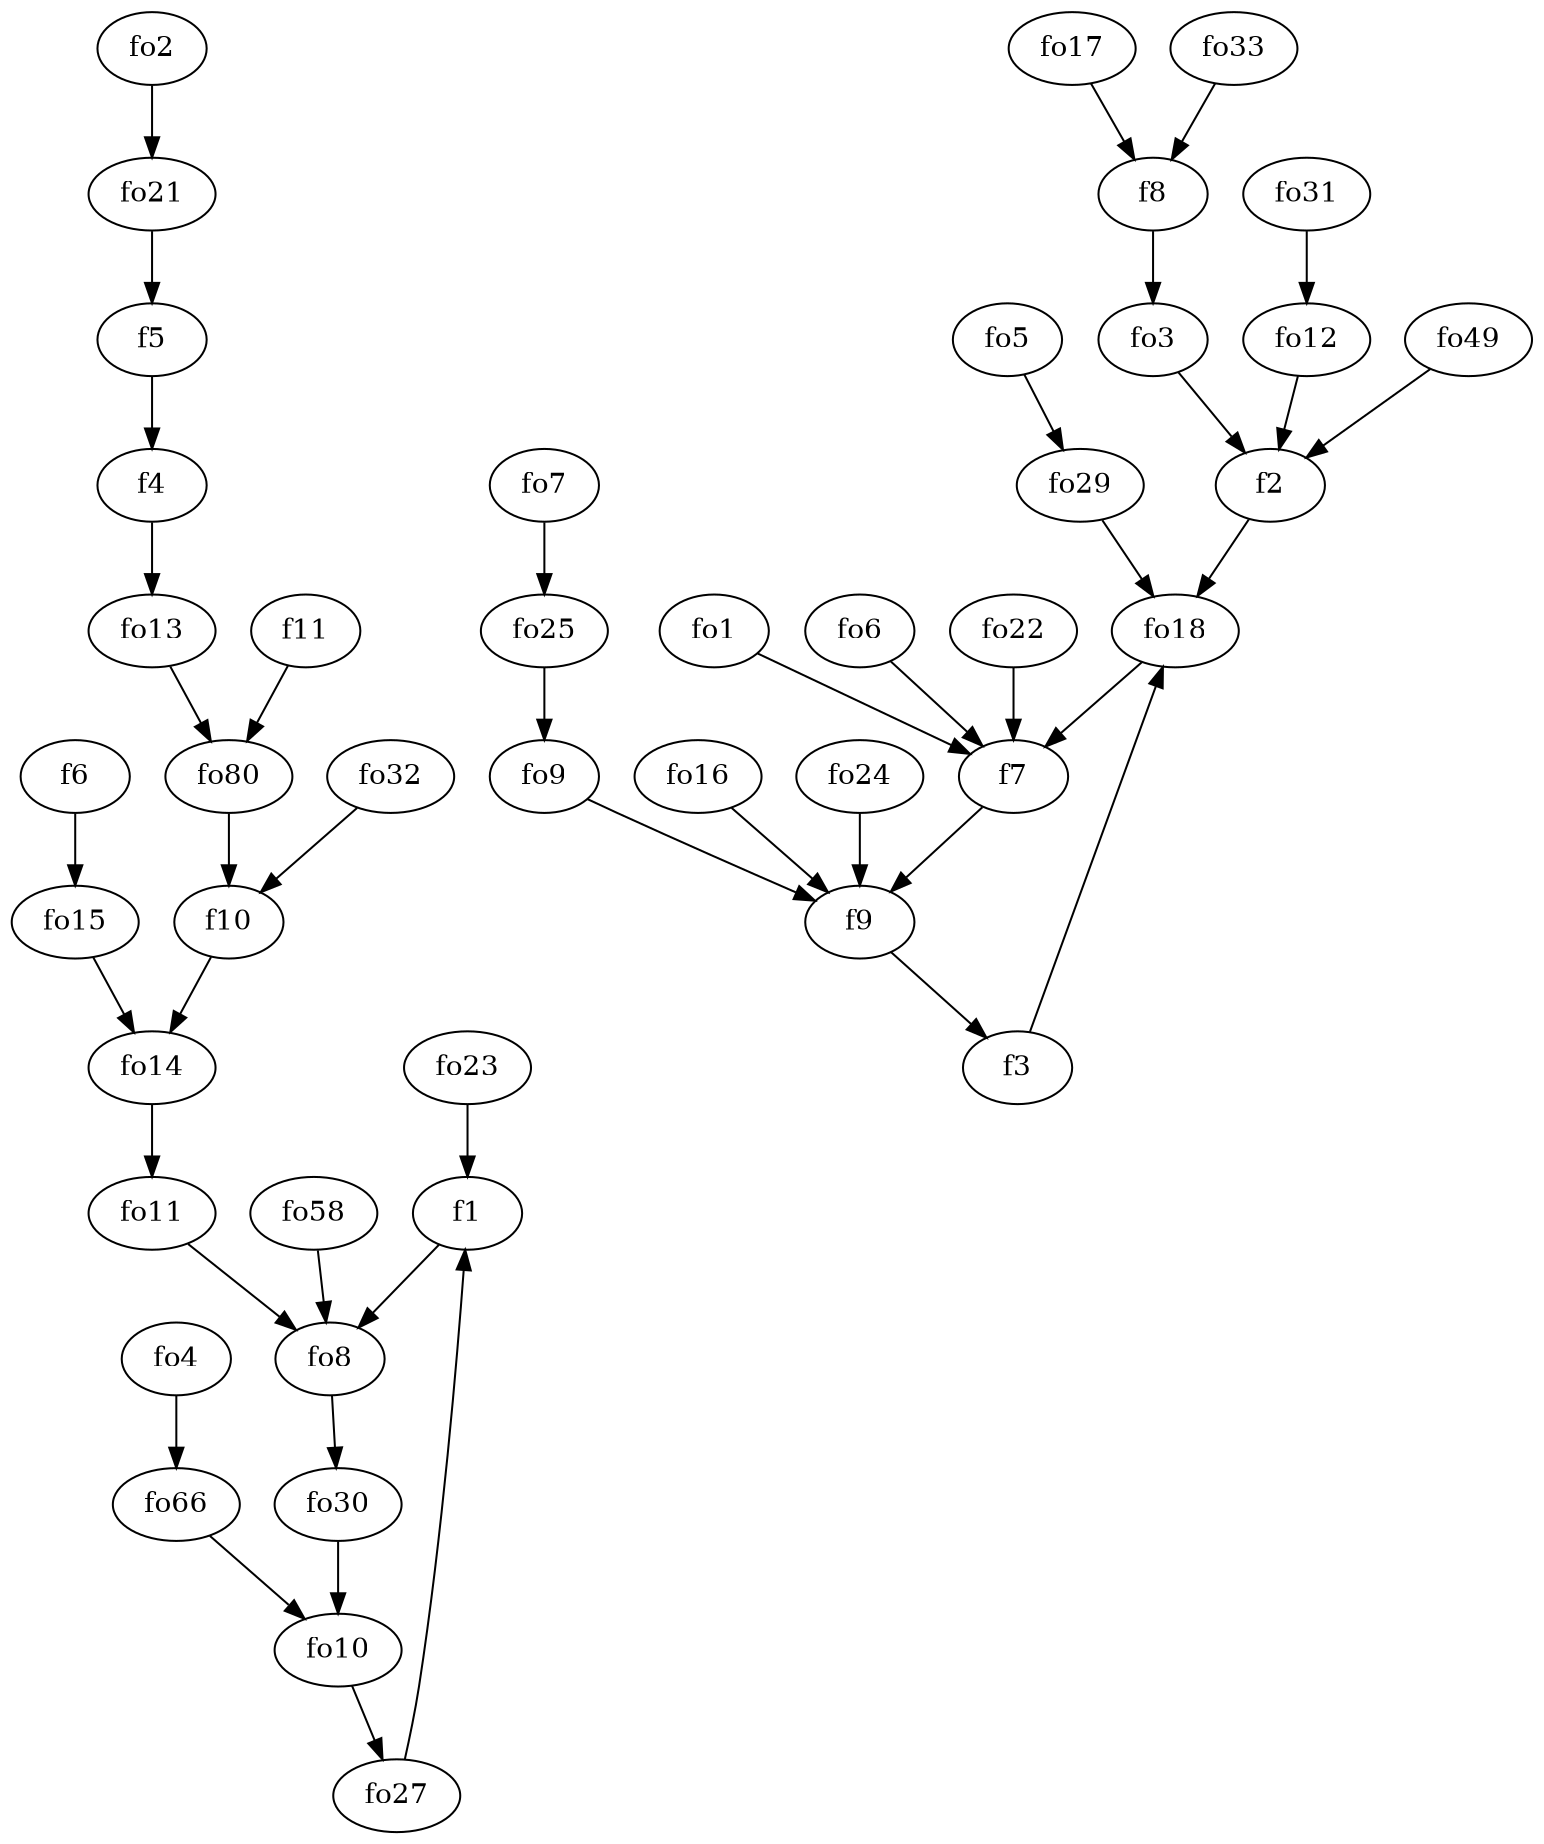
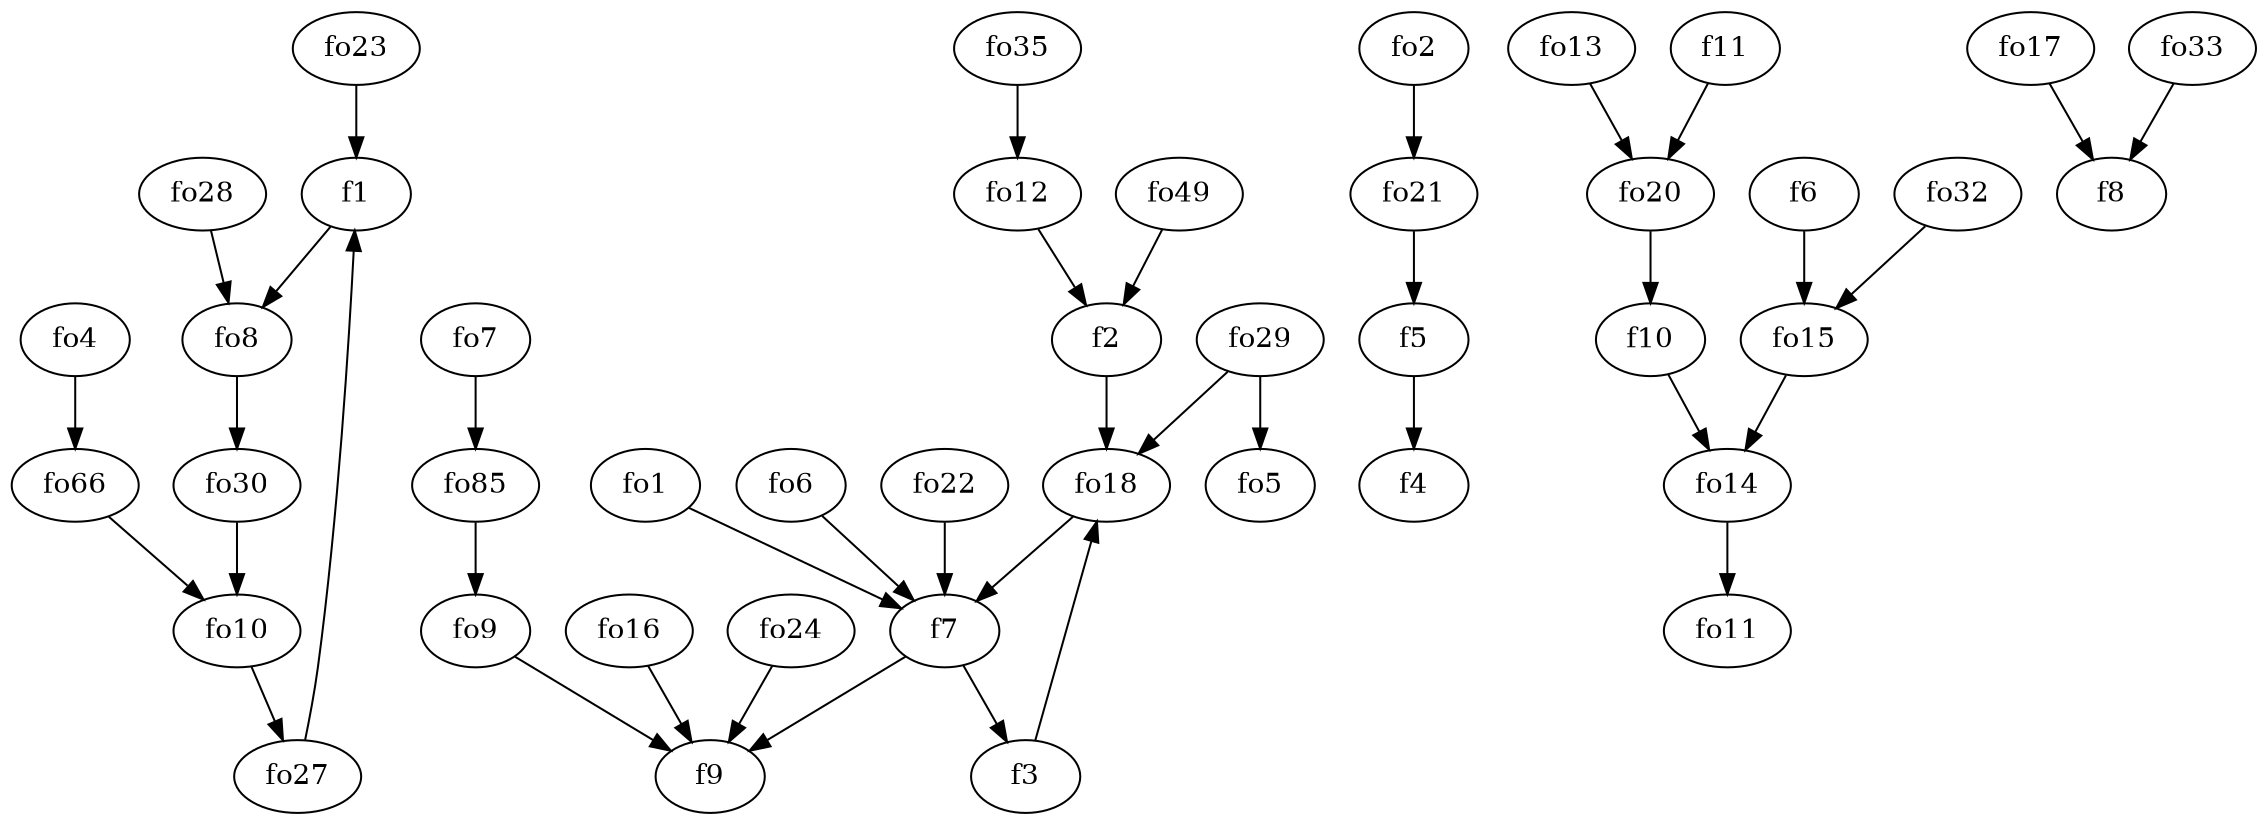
node "fo31": label "fo31" -> "fo35"
node "fo3": removed
edge "fo5" -> "fo29": reversed
edge "f4" -> "fo13": removed
node "fo25": label "fo25" -> "fo85"
node "fo80": label "fo80" -> "fo20"
edge "fo32" -> "f10": now "fo32" -> "fo15"
edge "f9" -> "f3": now "f7" -> "f3"
node "fo58": label "fo58" -> "fo28"
edge "fo11" -> "fo8": removed
